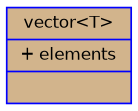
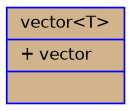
node "vector<T>": text "+ elements" -> "+ vector"
